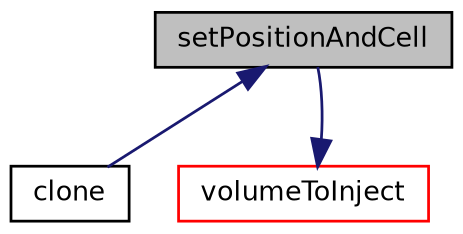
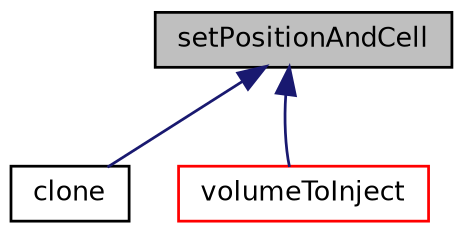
edge "setPositionAndCell" -> "volumeToInject": reversed
